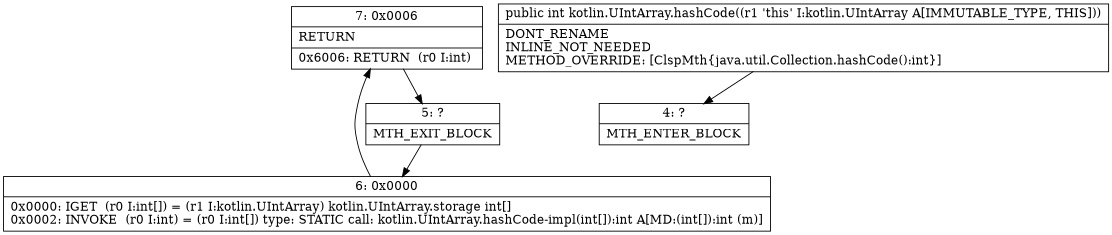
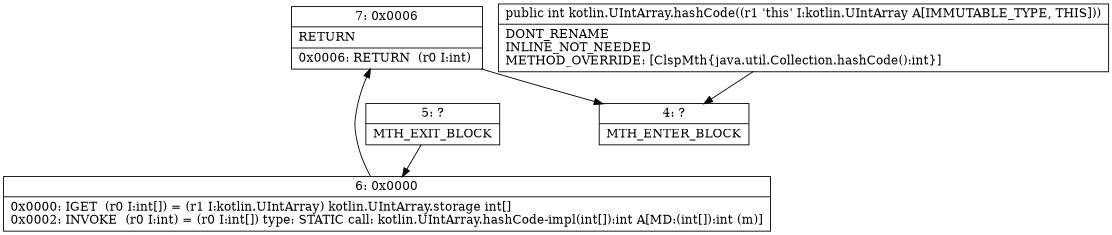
node "7: 0x0006": text "0x6006: RETURN  (r0 I:int)" -> "0x0006: RETURN  (r0 I:int)"
edge "7: 0x0006" -> "5: ?": now "7: 0x0006" -> "4: ?"
